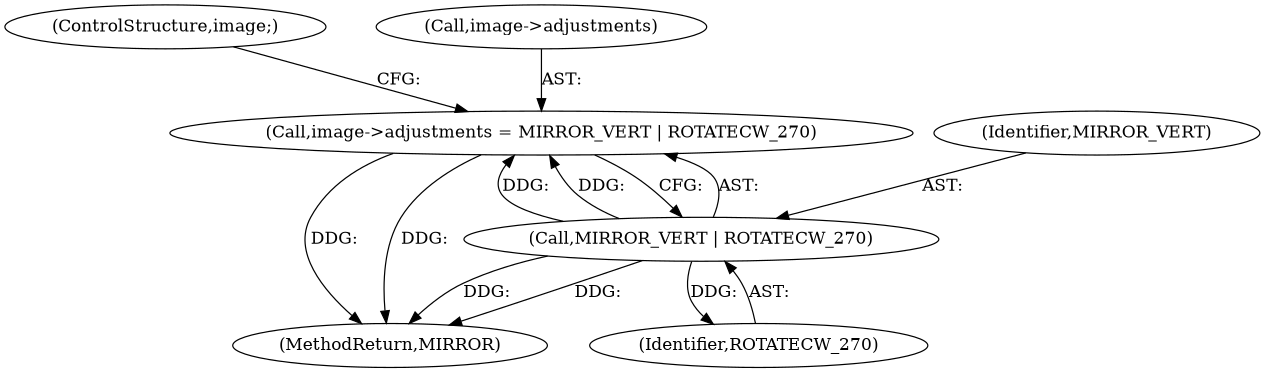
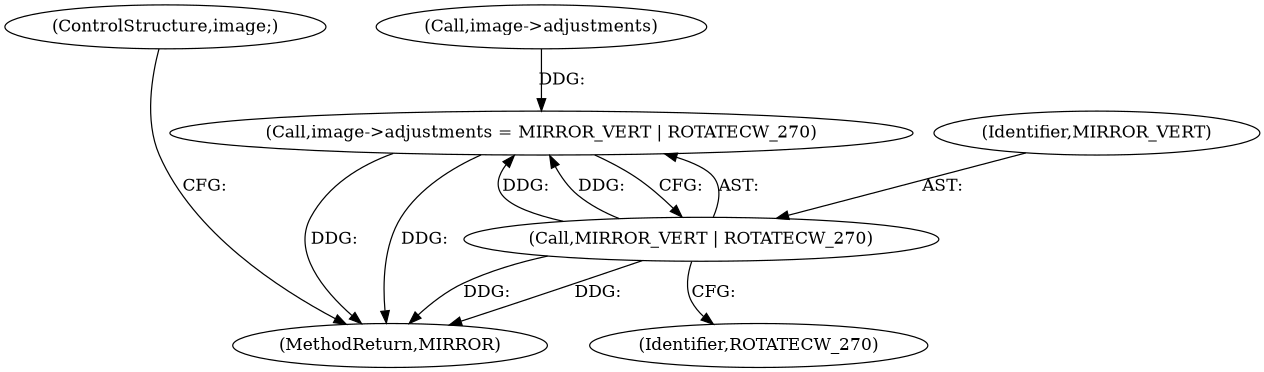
edge "(ControlStructure,image;)" -> "(Call,image->adjustments = MIRROR_VERT | ROTATECW_270)": now "(ControlStructure,image;)" -> "(MethodReturn,MIRROR)"
edge "(Call,image->adjustments)" -> "(Call,image->adjustments = MIRROR_VERT | ROTATECW_270)": label "AST: " -> "DDG: "
edge "(Call,MIRROR_VERT | ROTATECW_270)" -> "(Identifier,ROTATECW_270)": label "DDG: " -> "CFG: "
edge "(Identifier,ROTATECW_270)" -> "(Call,MIRROR_VERT | ROTATECW_270)": removed, label "AST:"
